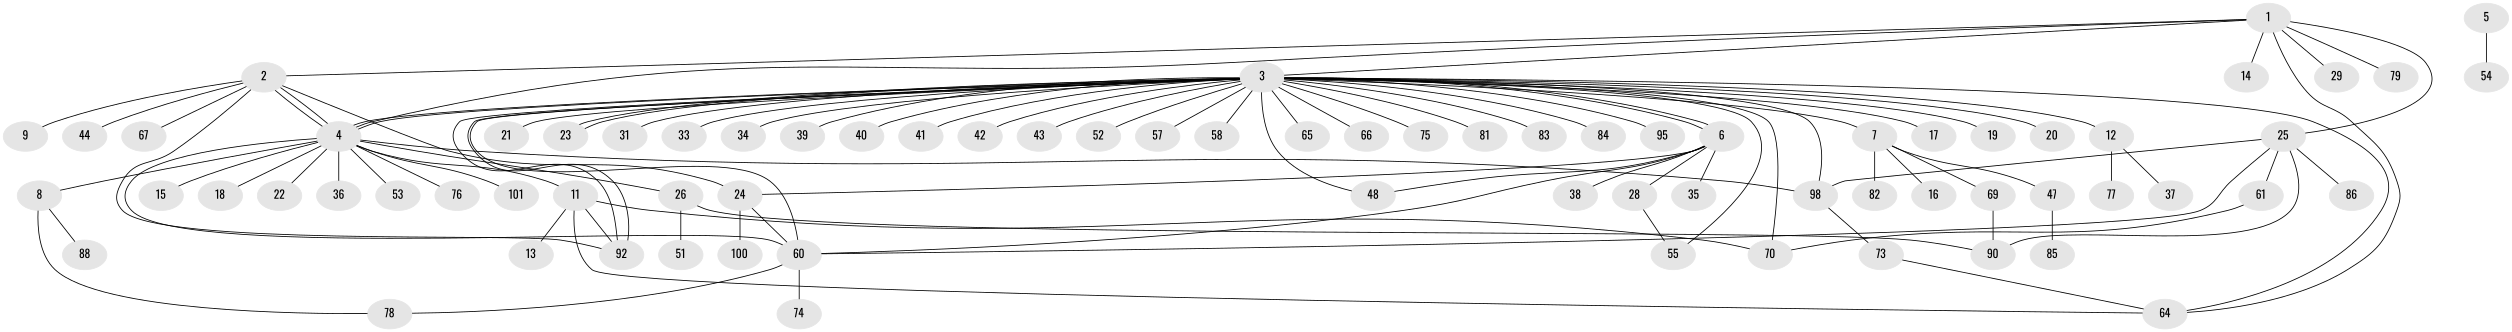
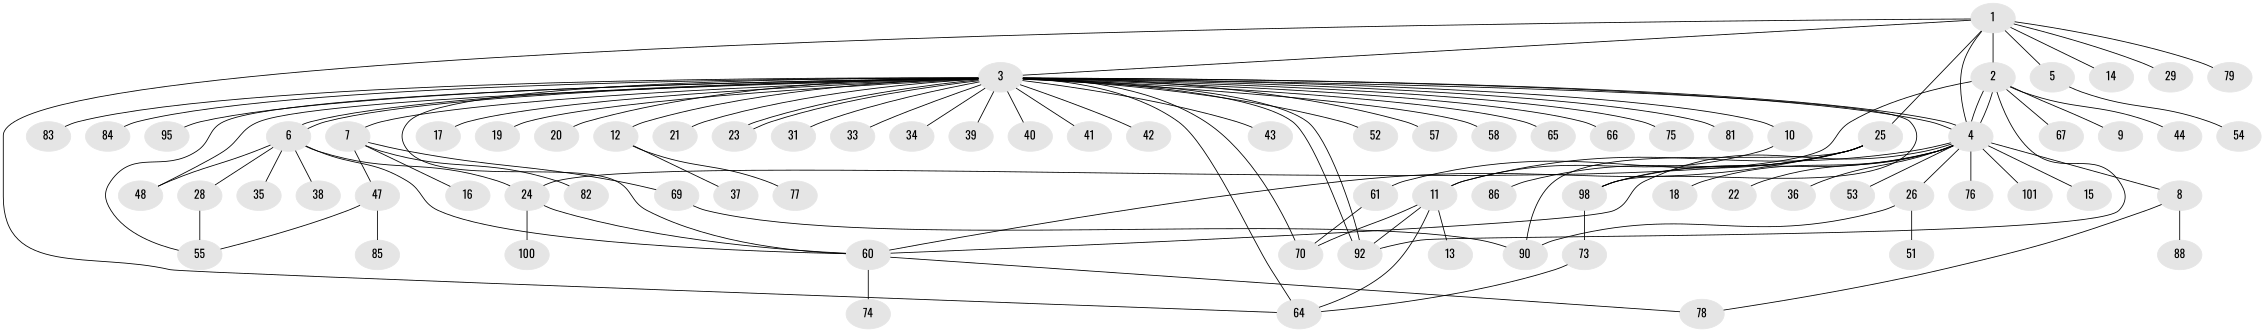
edge "1" -- "5": added
node "10": added
edge "47" -- "55": added
